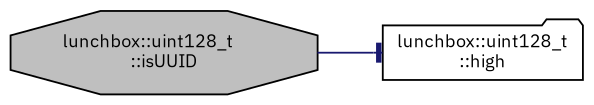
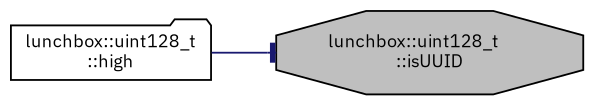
edge "lunchbox::uint128_t ::isUUID" -> "lunchbox::uint128_t ::high": reversed
